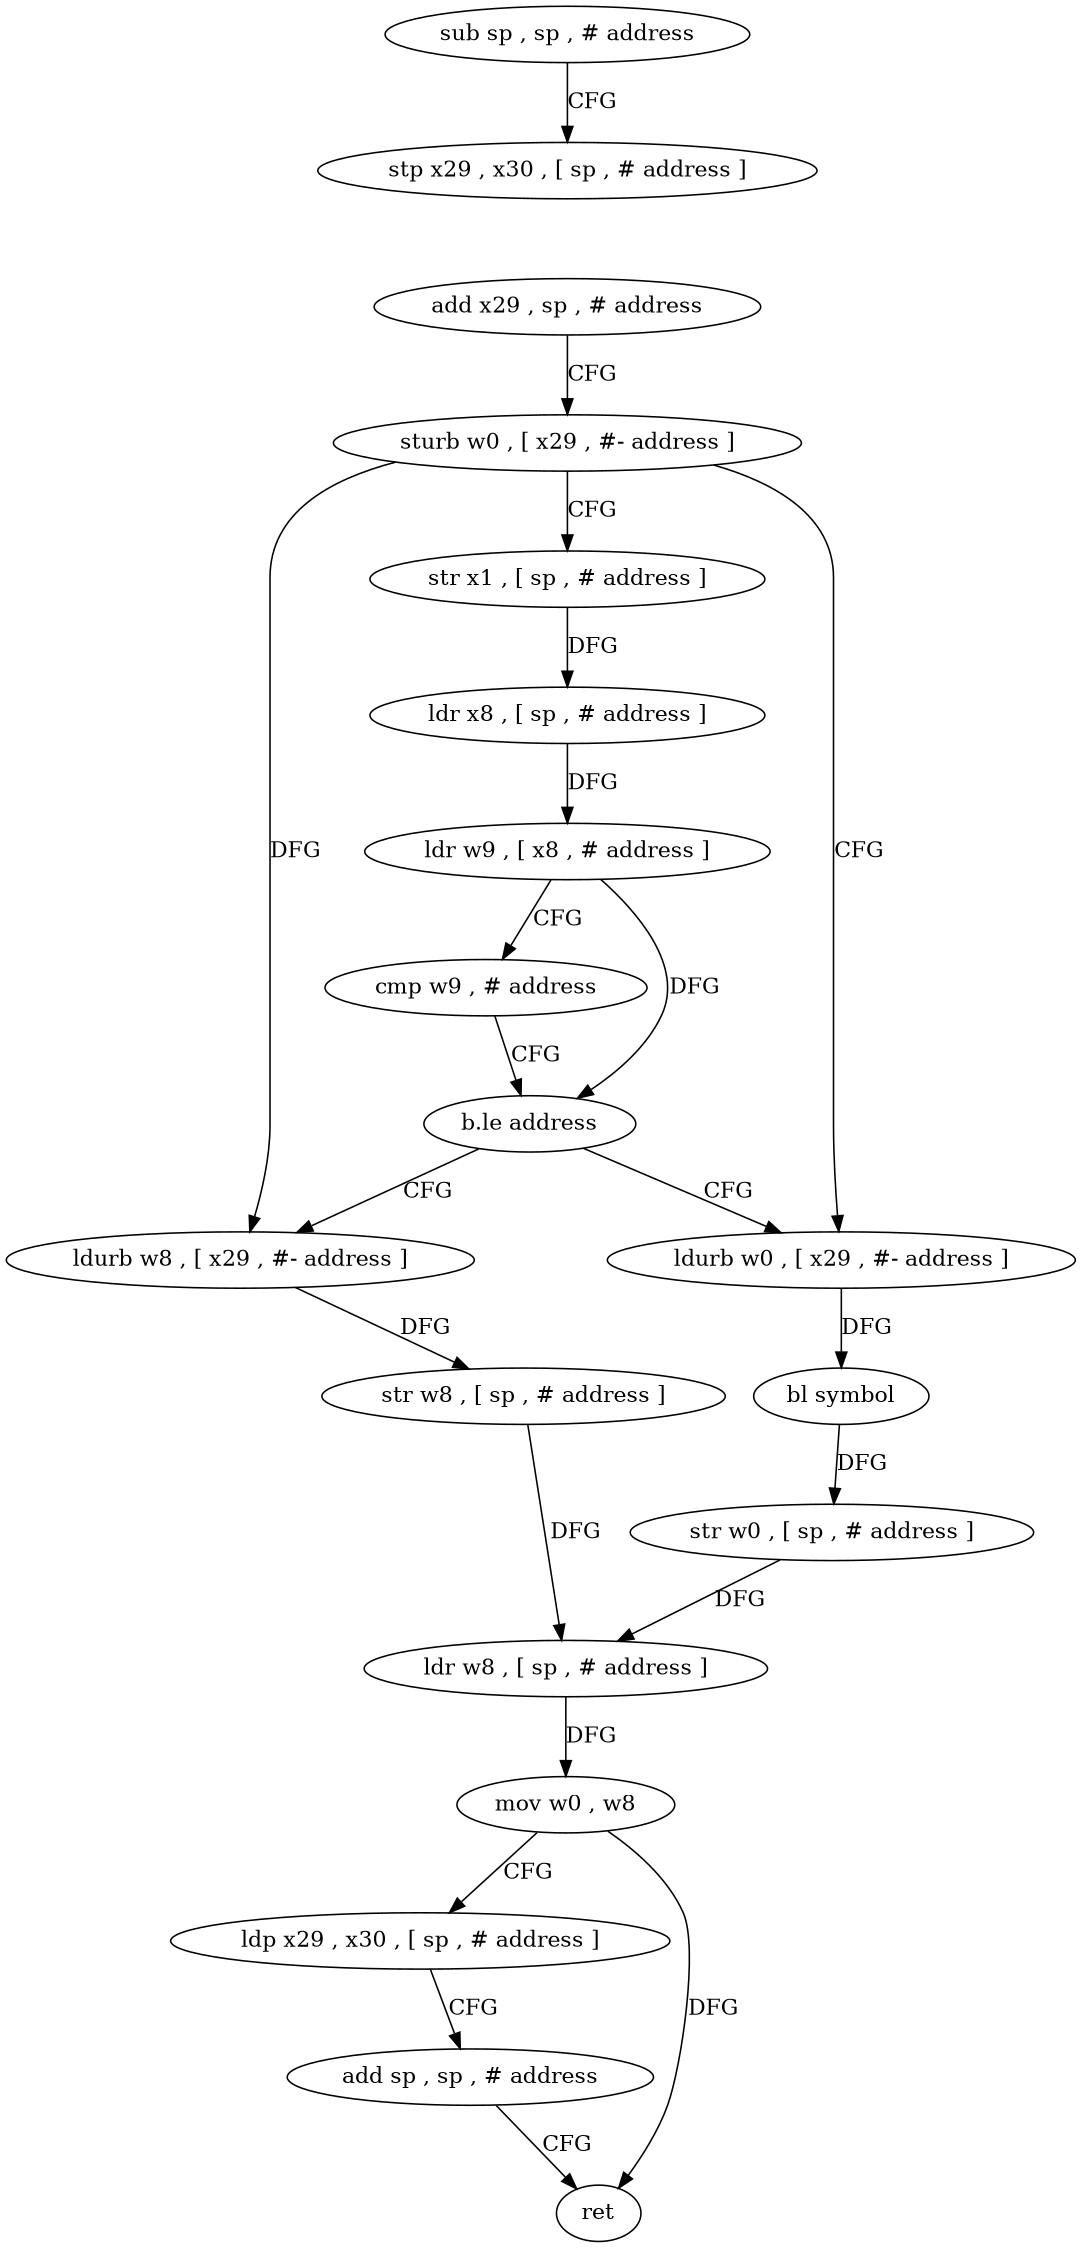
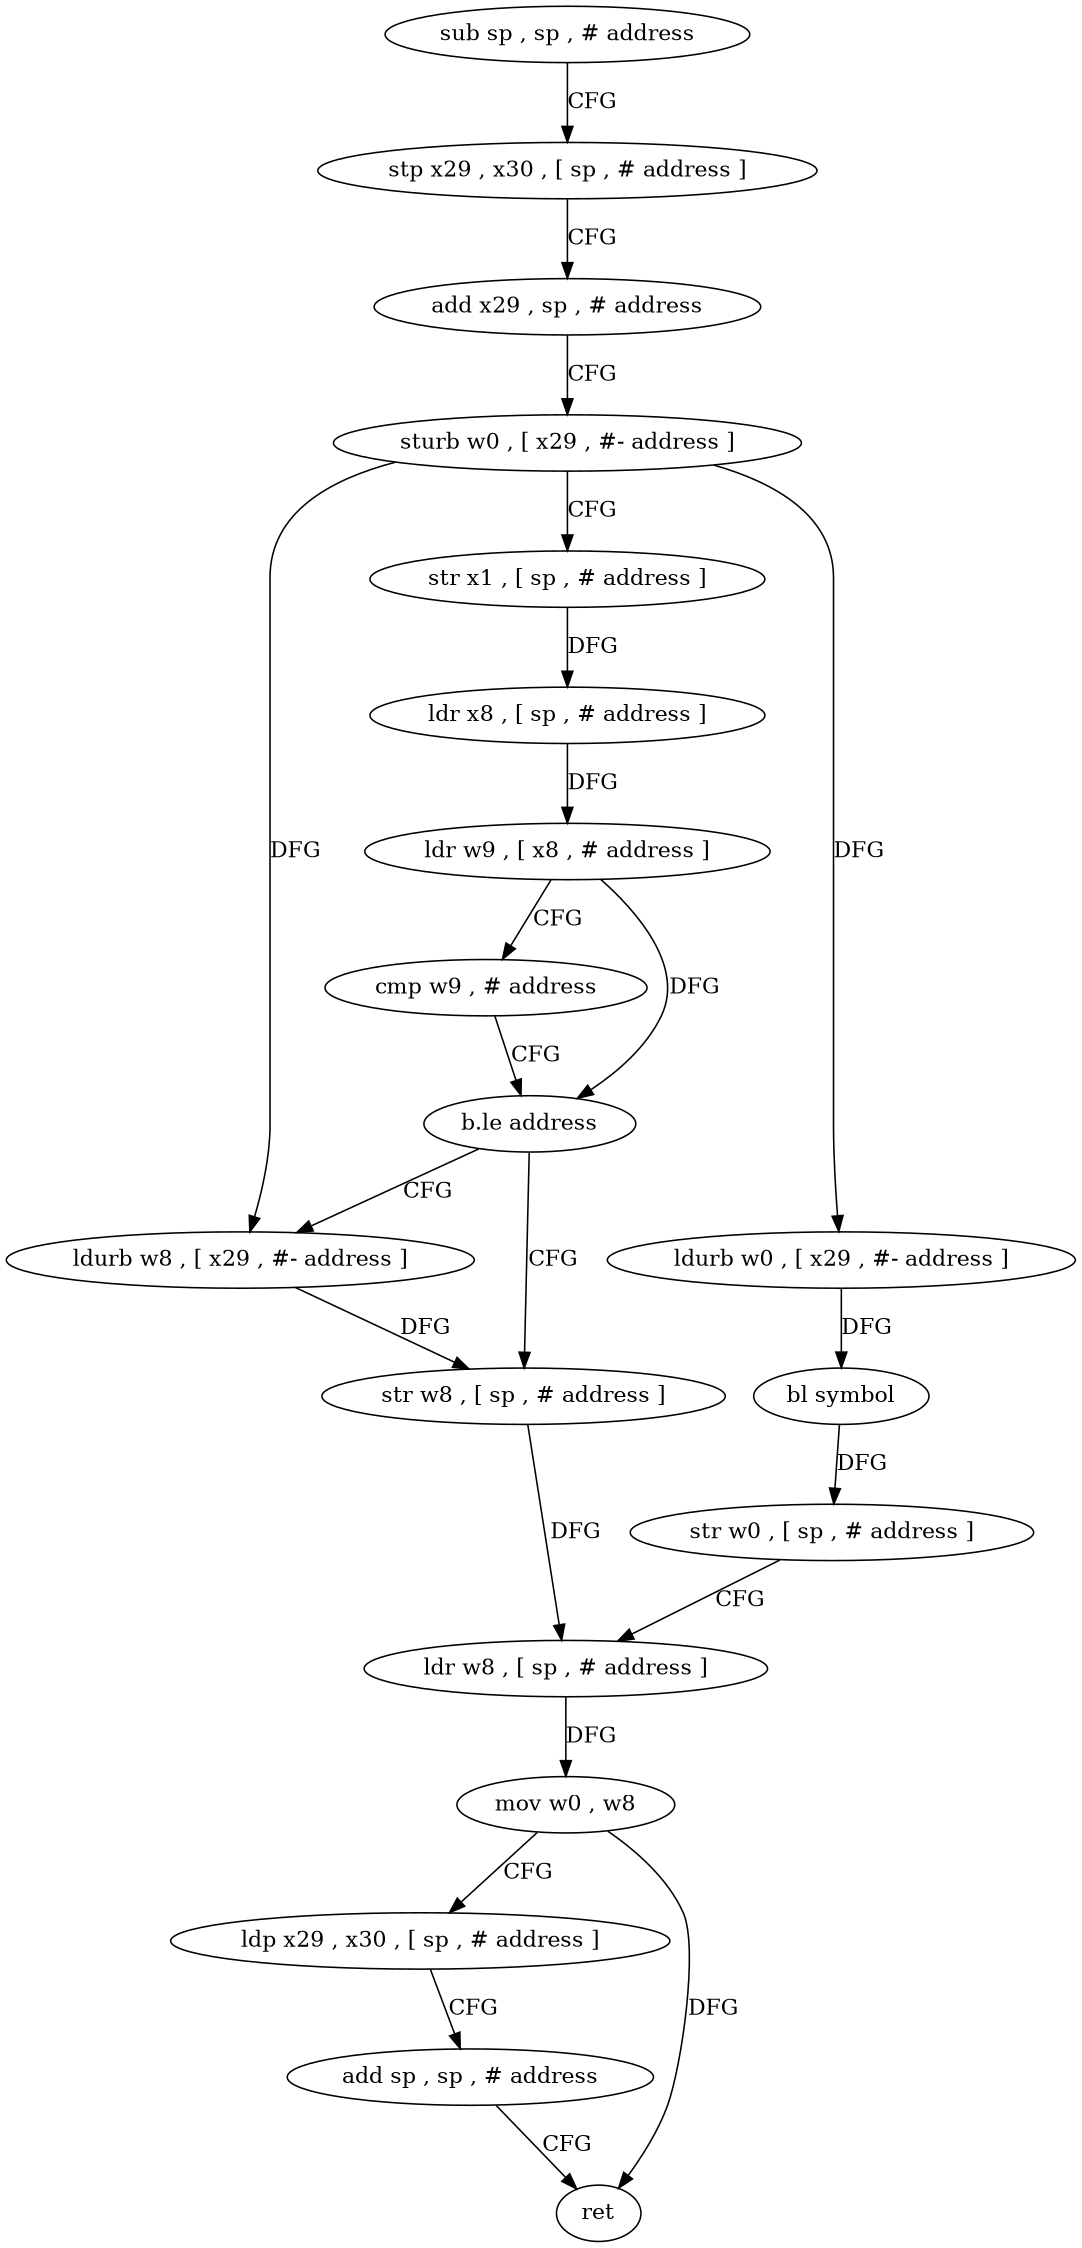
edge "stp x29 , x30 , [ sp , # address ]" -> "add x29 , sp , # address": added, label "CFG"
edge "sturb w0 , [ x29 , #- address ]" -> "ldurb w0 , [ x29 , #- address ]": label "CFG" -> "DFG"
edge "b.le address" -> "ldurb w0 , [ x29 , #- address ]": now "b.le address" -> "str w8 , [ sp , # address ]"
edge "str w0 , [ sp , # address ]" -> "ldr w8 , [ sp , # address ]": label "DFG" -> "CFG"
